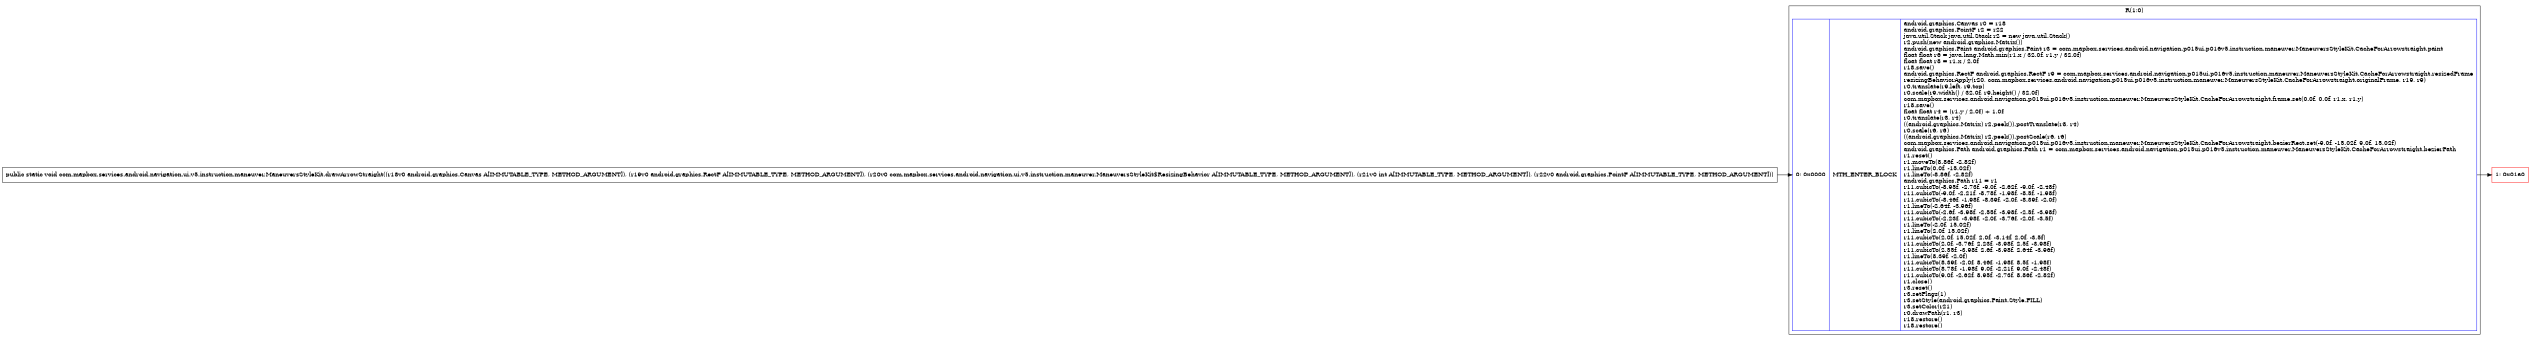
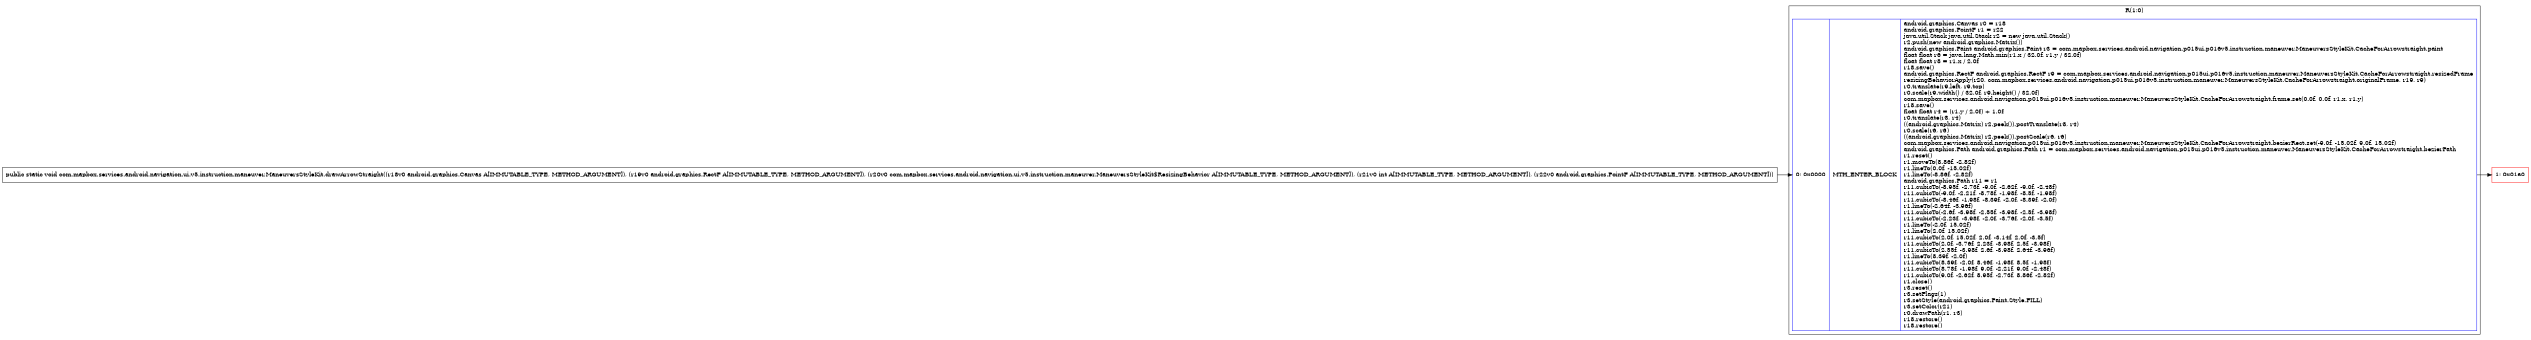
node "0: 0x0000": text "android.graphics.PointF r2 = r22" -> "android.graphics.PointF r1 = r22"
